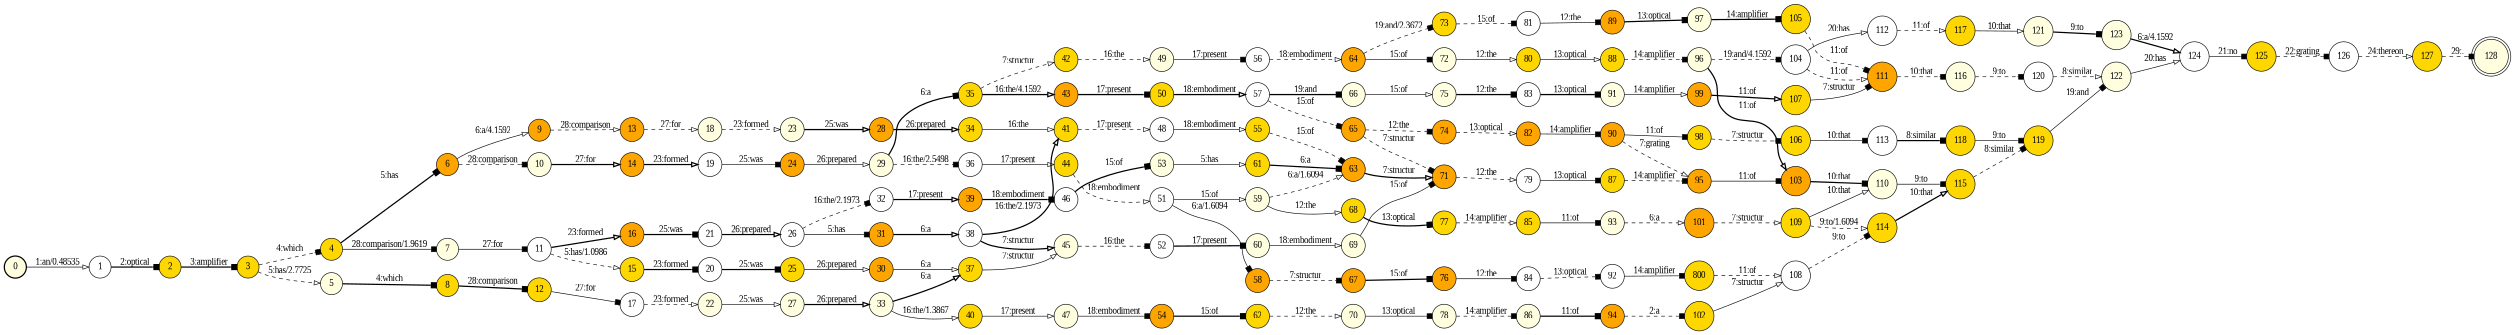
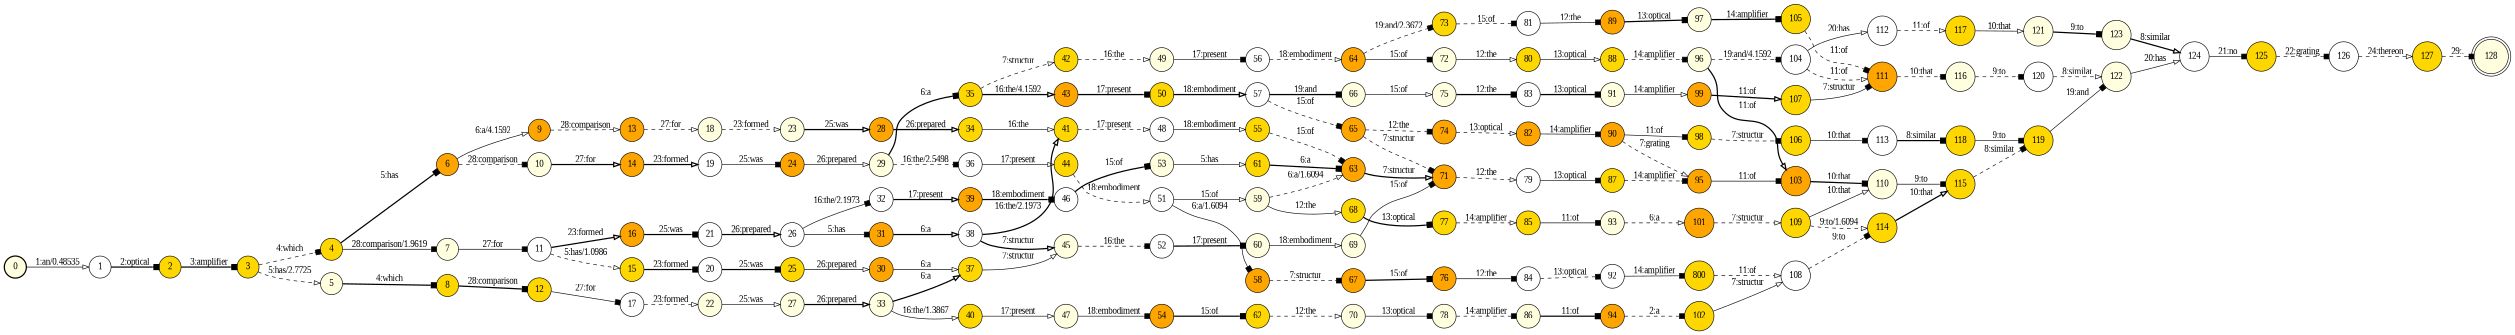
edge "123" -> "124": label "6:a/4.1592" -> "8:similar"
edge "26" -> "32": style dashed -> solid
